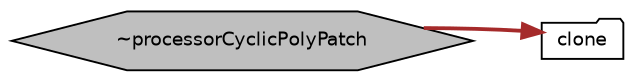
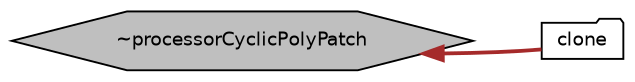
edge "~processorCyclicPolyPatch" -> "clone": reversed
